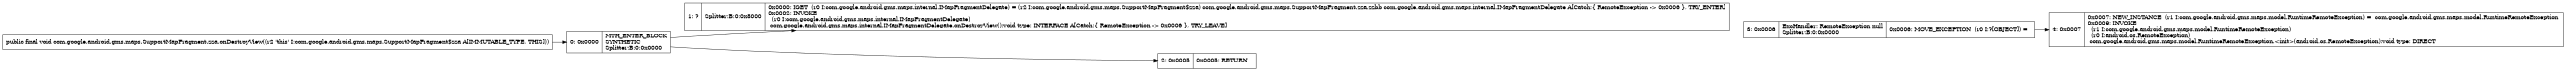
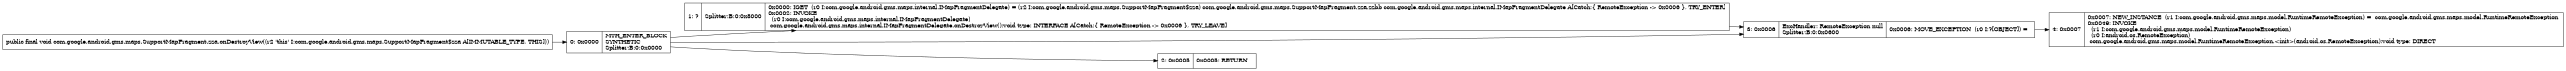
node "4: 0x0007": text "0x0009: INVOKE" -> "0x0049: INVOKE"
edge "1: ?" -> "3: 0x0006": added
node "3: 0x0006": text "Splitter:B:0:0x0000" -> "Splitter:B:0:0x0600"
edge "0: 0x0000" -> "3: 0x0006": added
